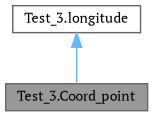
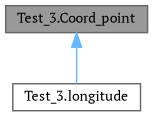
edge "Test_3.Coord_point" -> "Test_3.longitude": reversed
